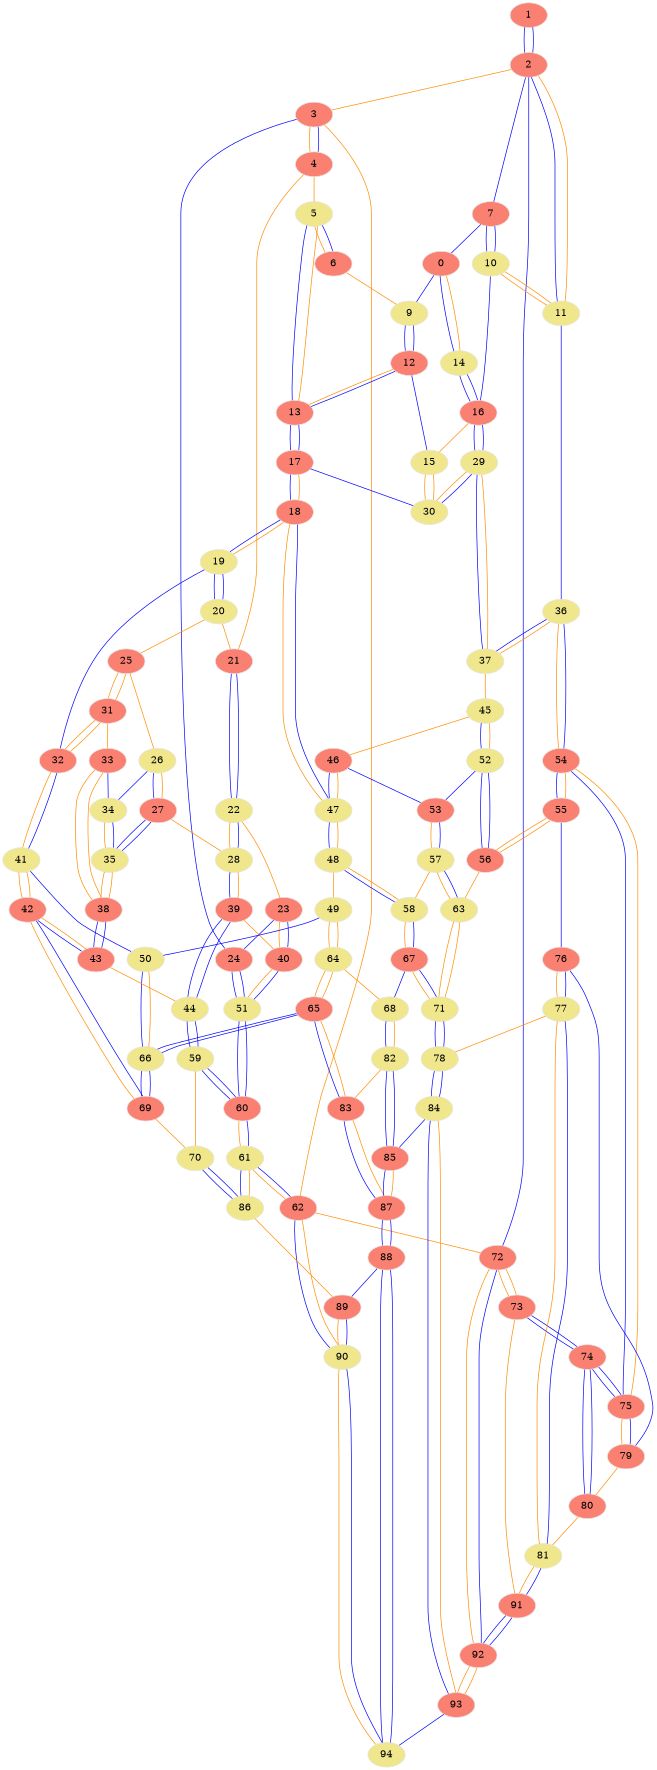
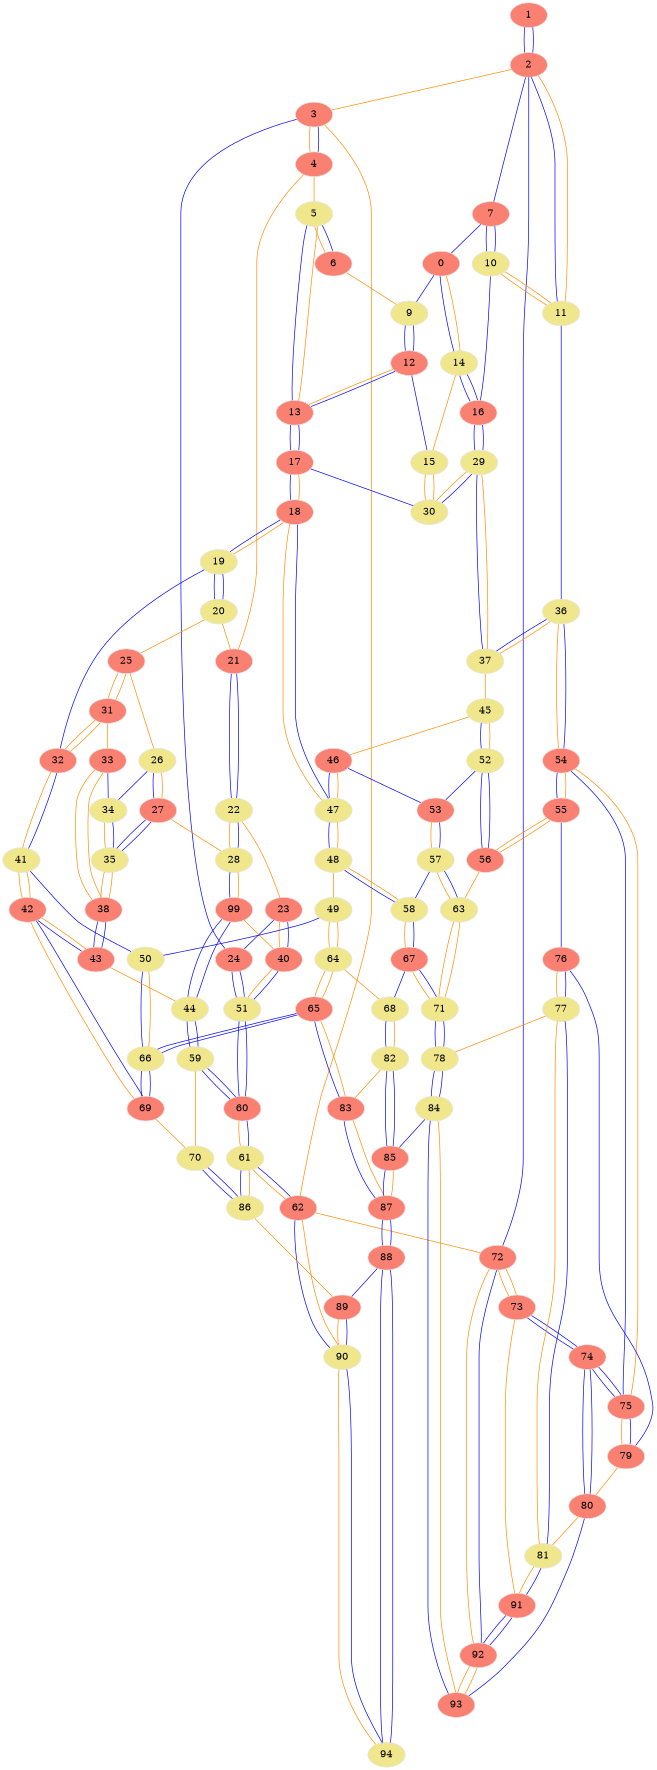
edge "16" -- "15": now "14" -- "15"
edge "57" -- "58": color darkorange -> blue
node "39": label "39" -> "99"
edge "93" -- "94": now "93" -- "80"
